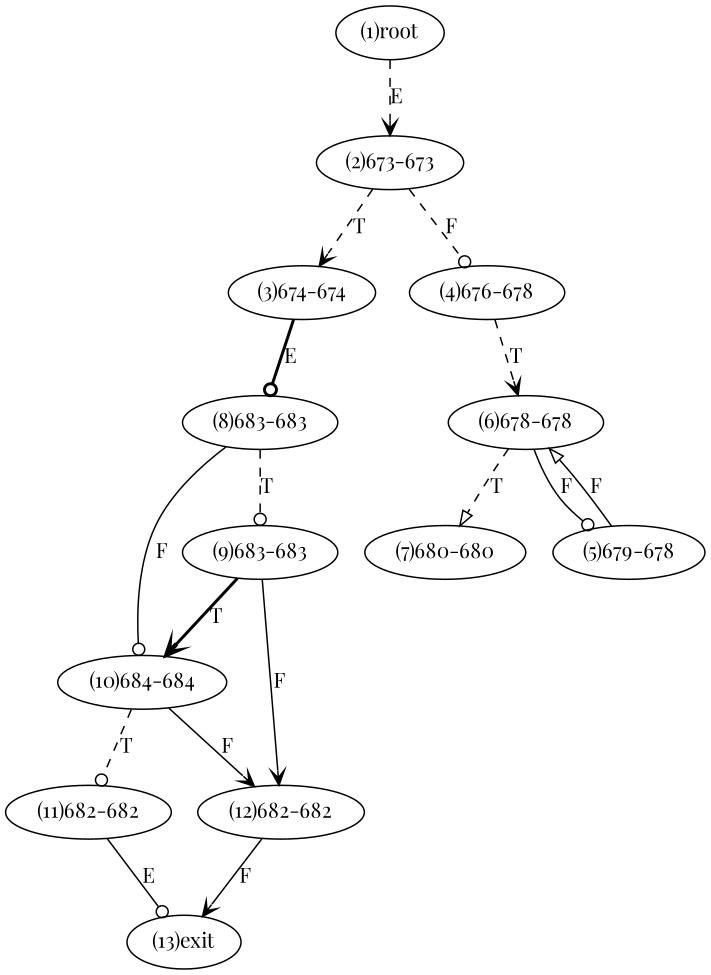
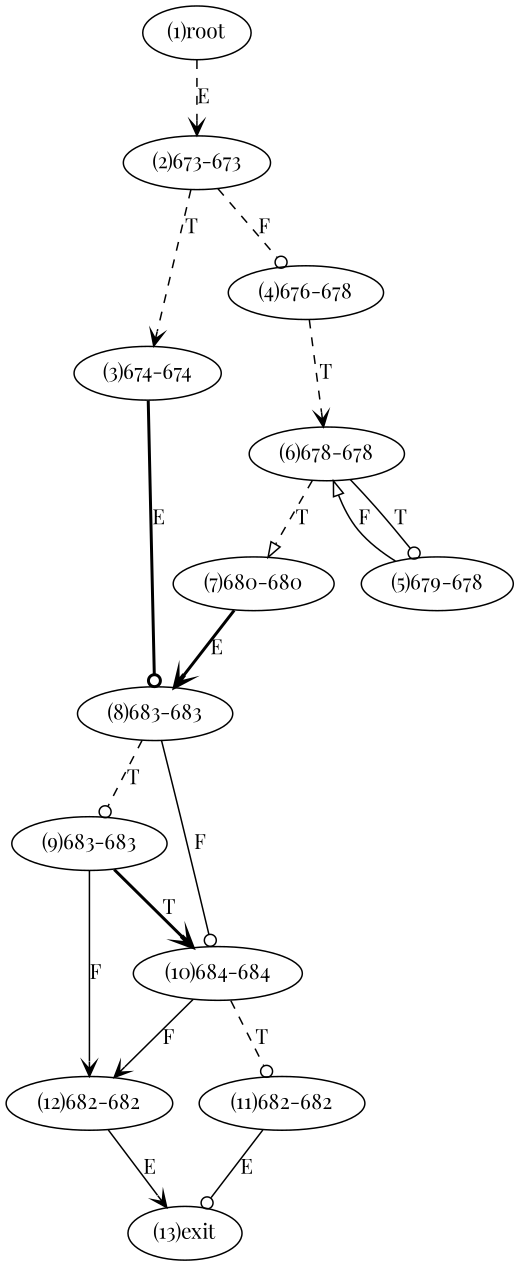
edge "(6)678-678" -> "(5)679-678": label "F" -> "T"
edge "(7)680-680" -> "(8)683-683": added, label "E"
edge "(12)682-682" -> "(13)exit": label "F" -> "E"
